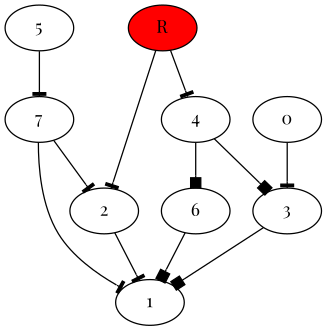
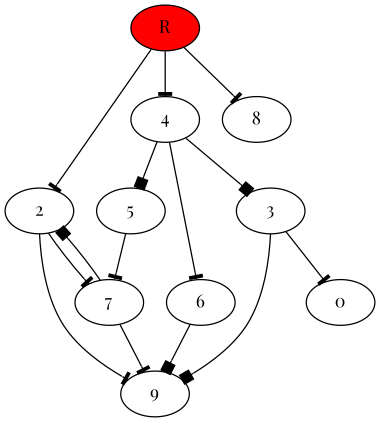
node "8": added
edge "4" -> "5": added
edge "4" -> "6": arrowhead box -> tee
edge "0" -> "3": reversed
edge "7" -> "2": arrowhead tee -> box
edge "2" -> "7": added
node "1": label "1" -> "9"
